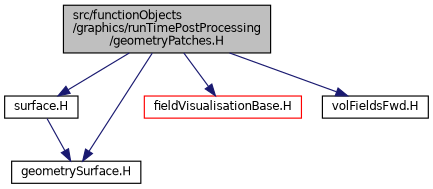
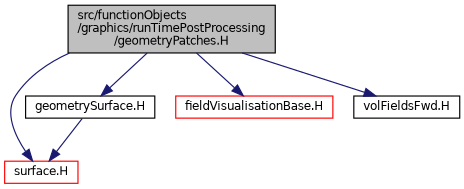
node "surface.H": color black -> red
edge "surface.H" -> "geometrySurface.H": reversed
